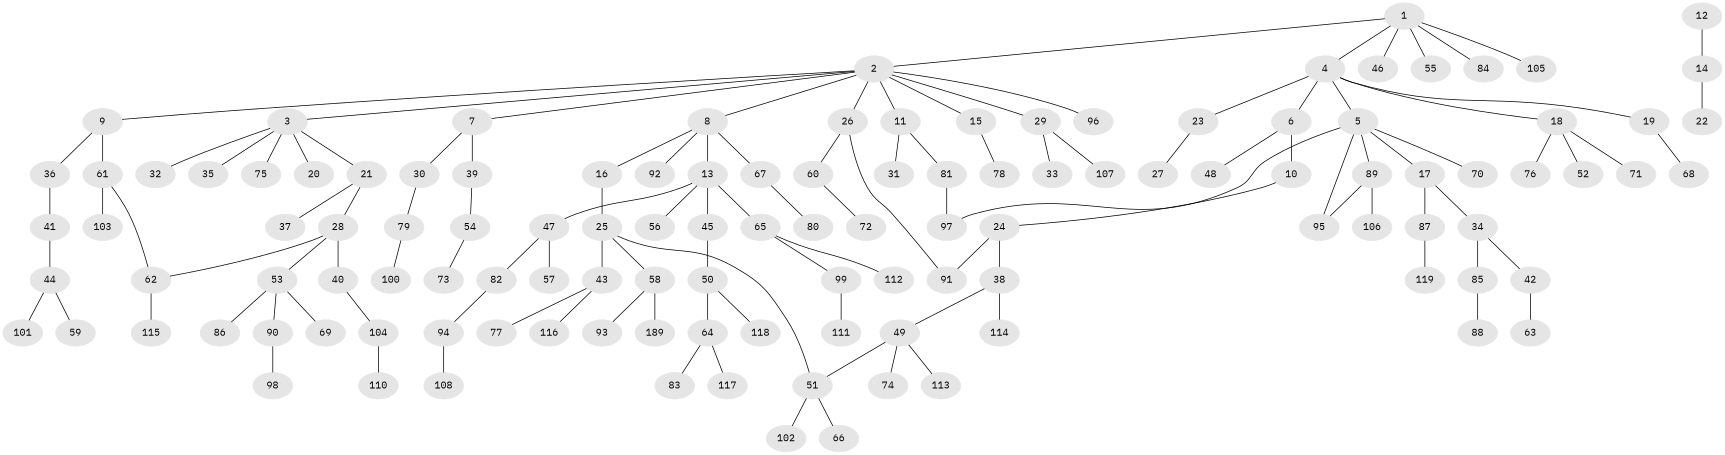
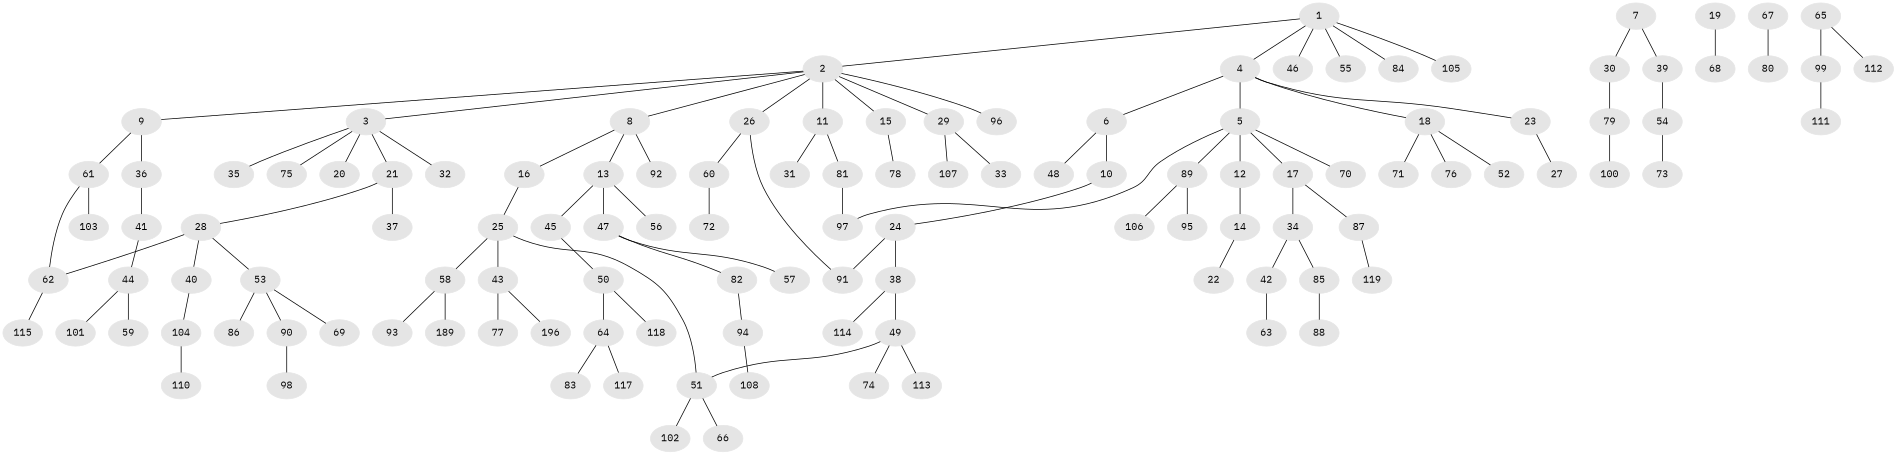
edge "2" -- "7": removed
edge "4" -- "19": removed
edge "8" -- "67": removed
edge "5" -- "95": now "5" -- "12"
edge "13" -- "65": removed
node "116": label "116" -> "196"
